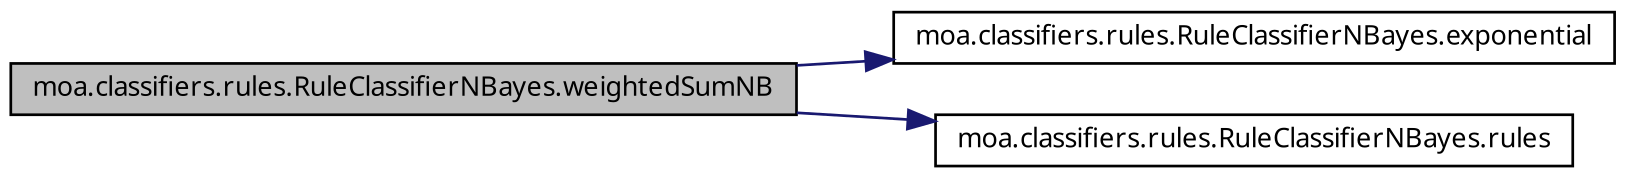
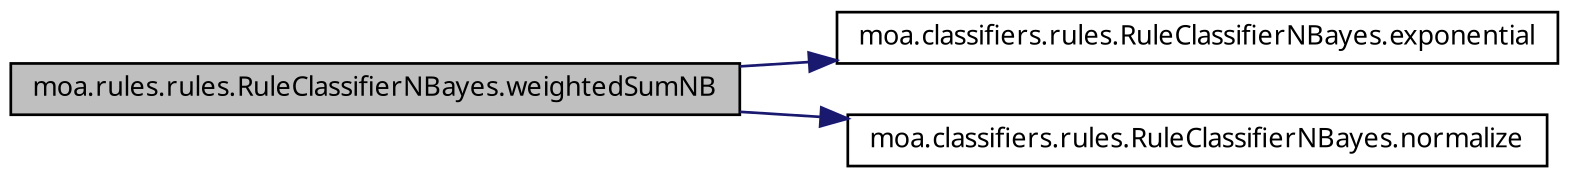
node "moa.classifiers.rules.RuleClassifierNBayes.weightedSumNB": label "moa.classifiers.rules.RuleClassifierNBayes.weightedSumNB" -> "moa.rules.rules.RuleClassifierNBayes.weightedSumNB"
node "moa.classifiers.rules.RuleClassifierNBayes.rules": label "moa.classifiers.rules.RuleClassifierNBayes.rules" -> "moa.classifiers.rules.RuleClassifierNBayes.normalize"
